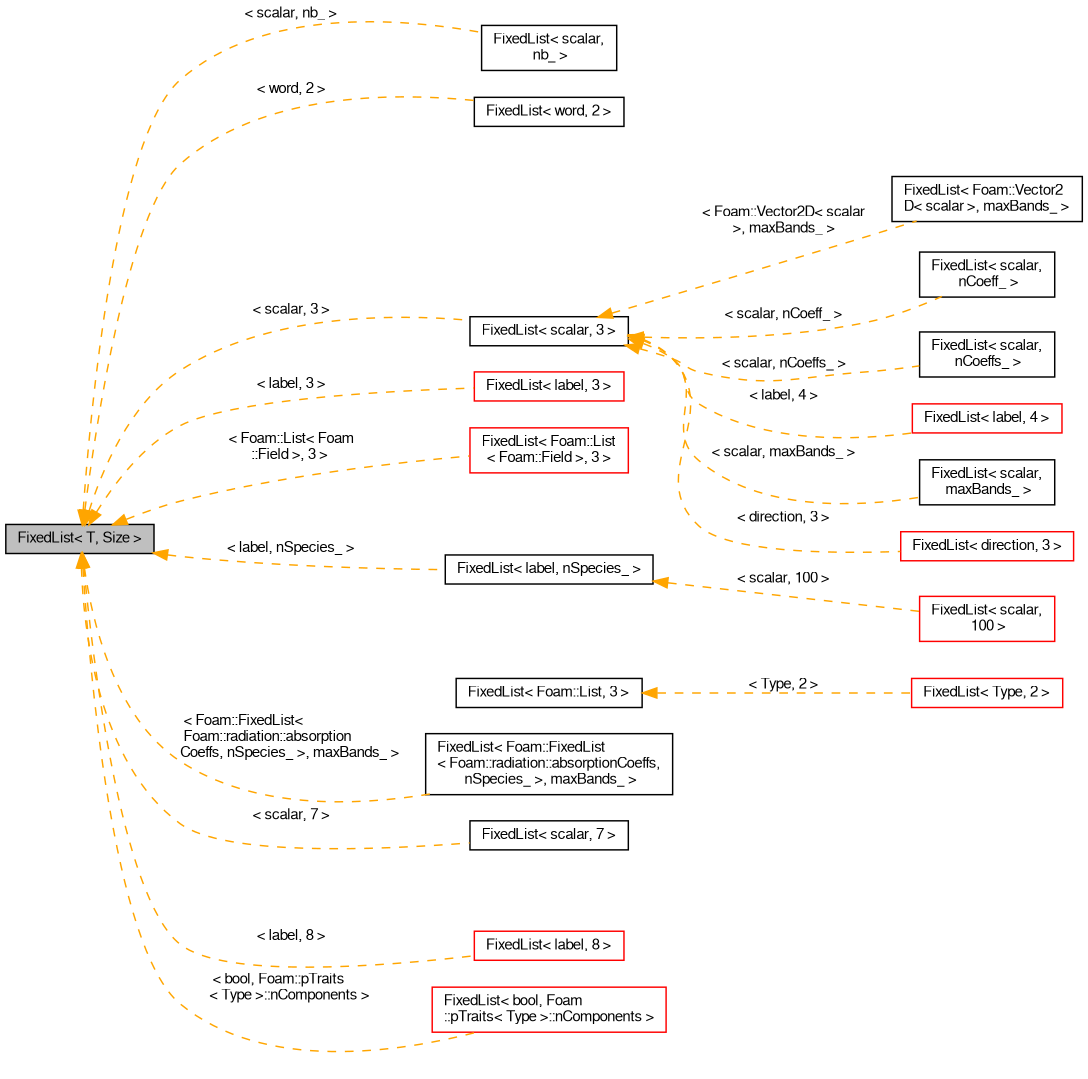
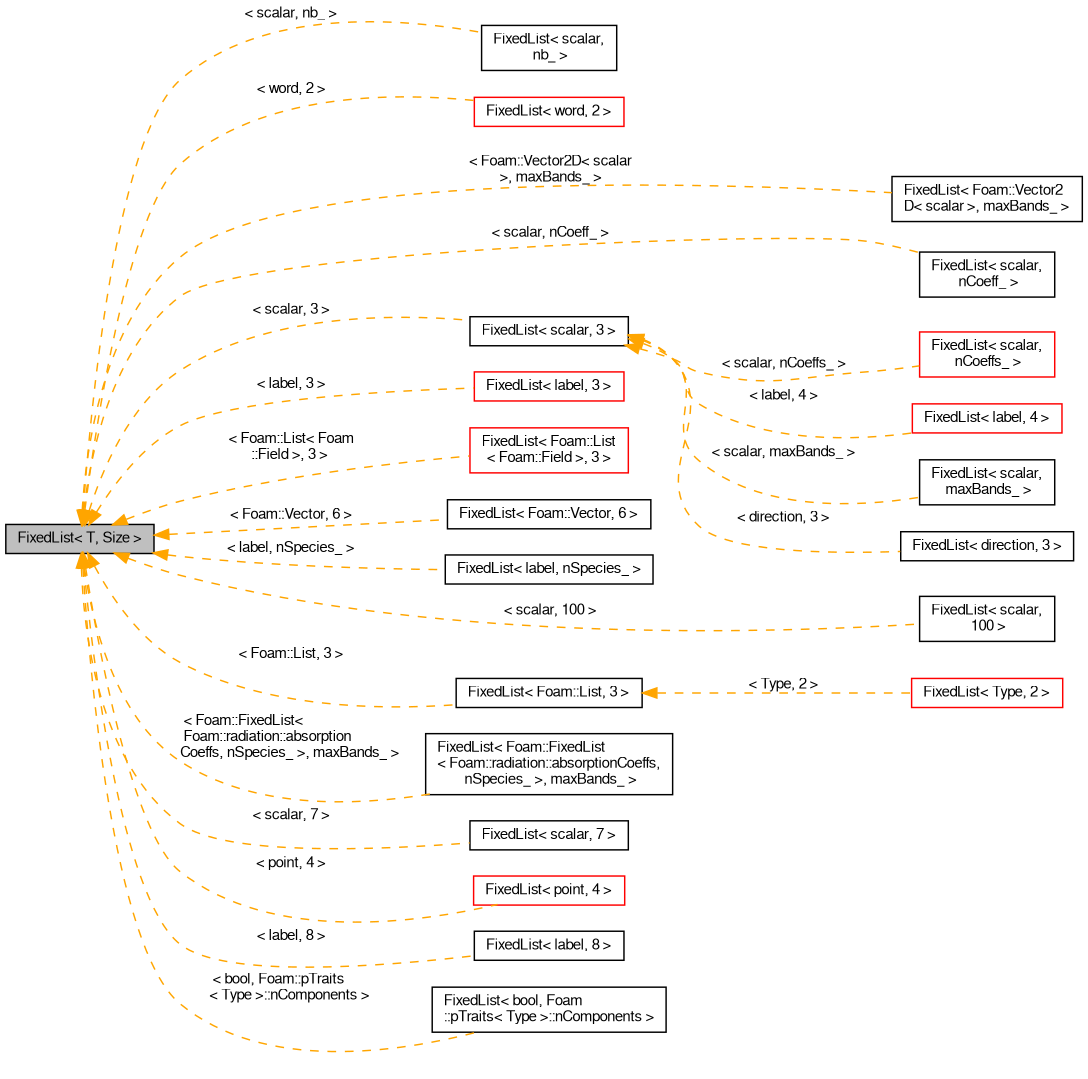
node "FixedList< word, 2 >": color black -> red
edge "FixedList< Foam::Vector2 D< scalar >, maxBands_ >" -> "FixedList< scalar, 3 >": now "FixedList< Foam::Vector2 D< scalar >, maxBands_ >" -> "FixedList< T, Size >"
edge "FixedList< scalar, nCoeff_ >" -> "FixedList< scalar, 3 >": now "FixedList< scalar, nCoeff_ >" -> "FixedList< T, Size >"
node "FixedList< scalar, nCoeffs_ >": color black -> red
node "FixedList< Foam::Vector, 6 >": added
node "FixedList< direction, 3 >": color red -> black
edge "FixedList< scalar, 100 >" -> "FixedList< label, nSpecies_ >": now "FixedList< scalar, 100 >" -> "FixedList< T, Size >"
node "FixedList< scalar, 100 >": color red -> black
edge "FixedList< Foam::List, 3 >" -> "FixedList< T, Size >": added, label "< Foam::List, 3 >"
node "FixedList< point, 4 >": added
node "FixedList< label, 8 >": color red -> black
node "FixedList< bool, Foam ::pTraits< Type >::nComponents >": color red -> black
